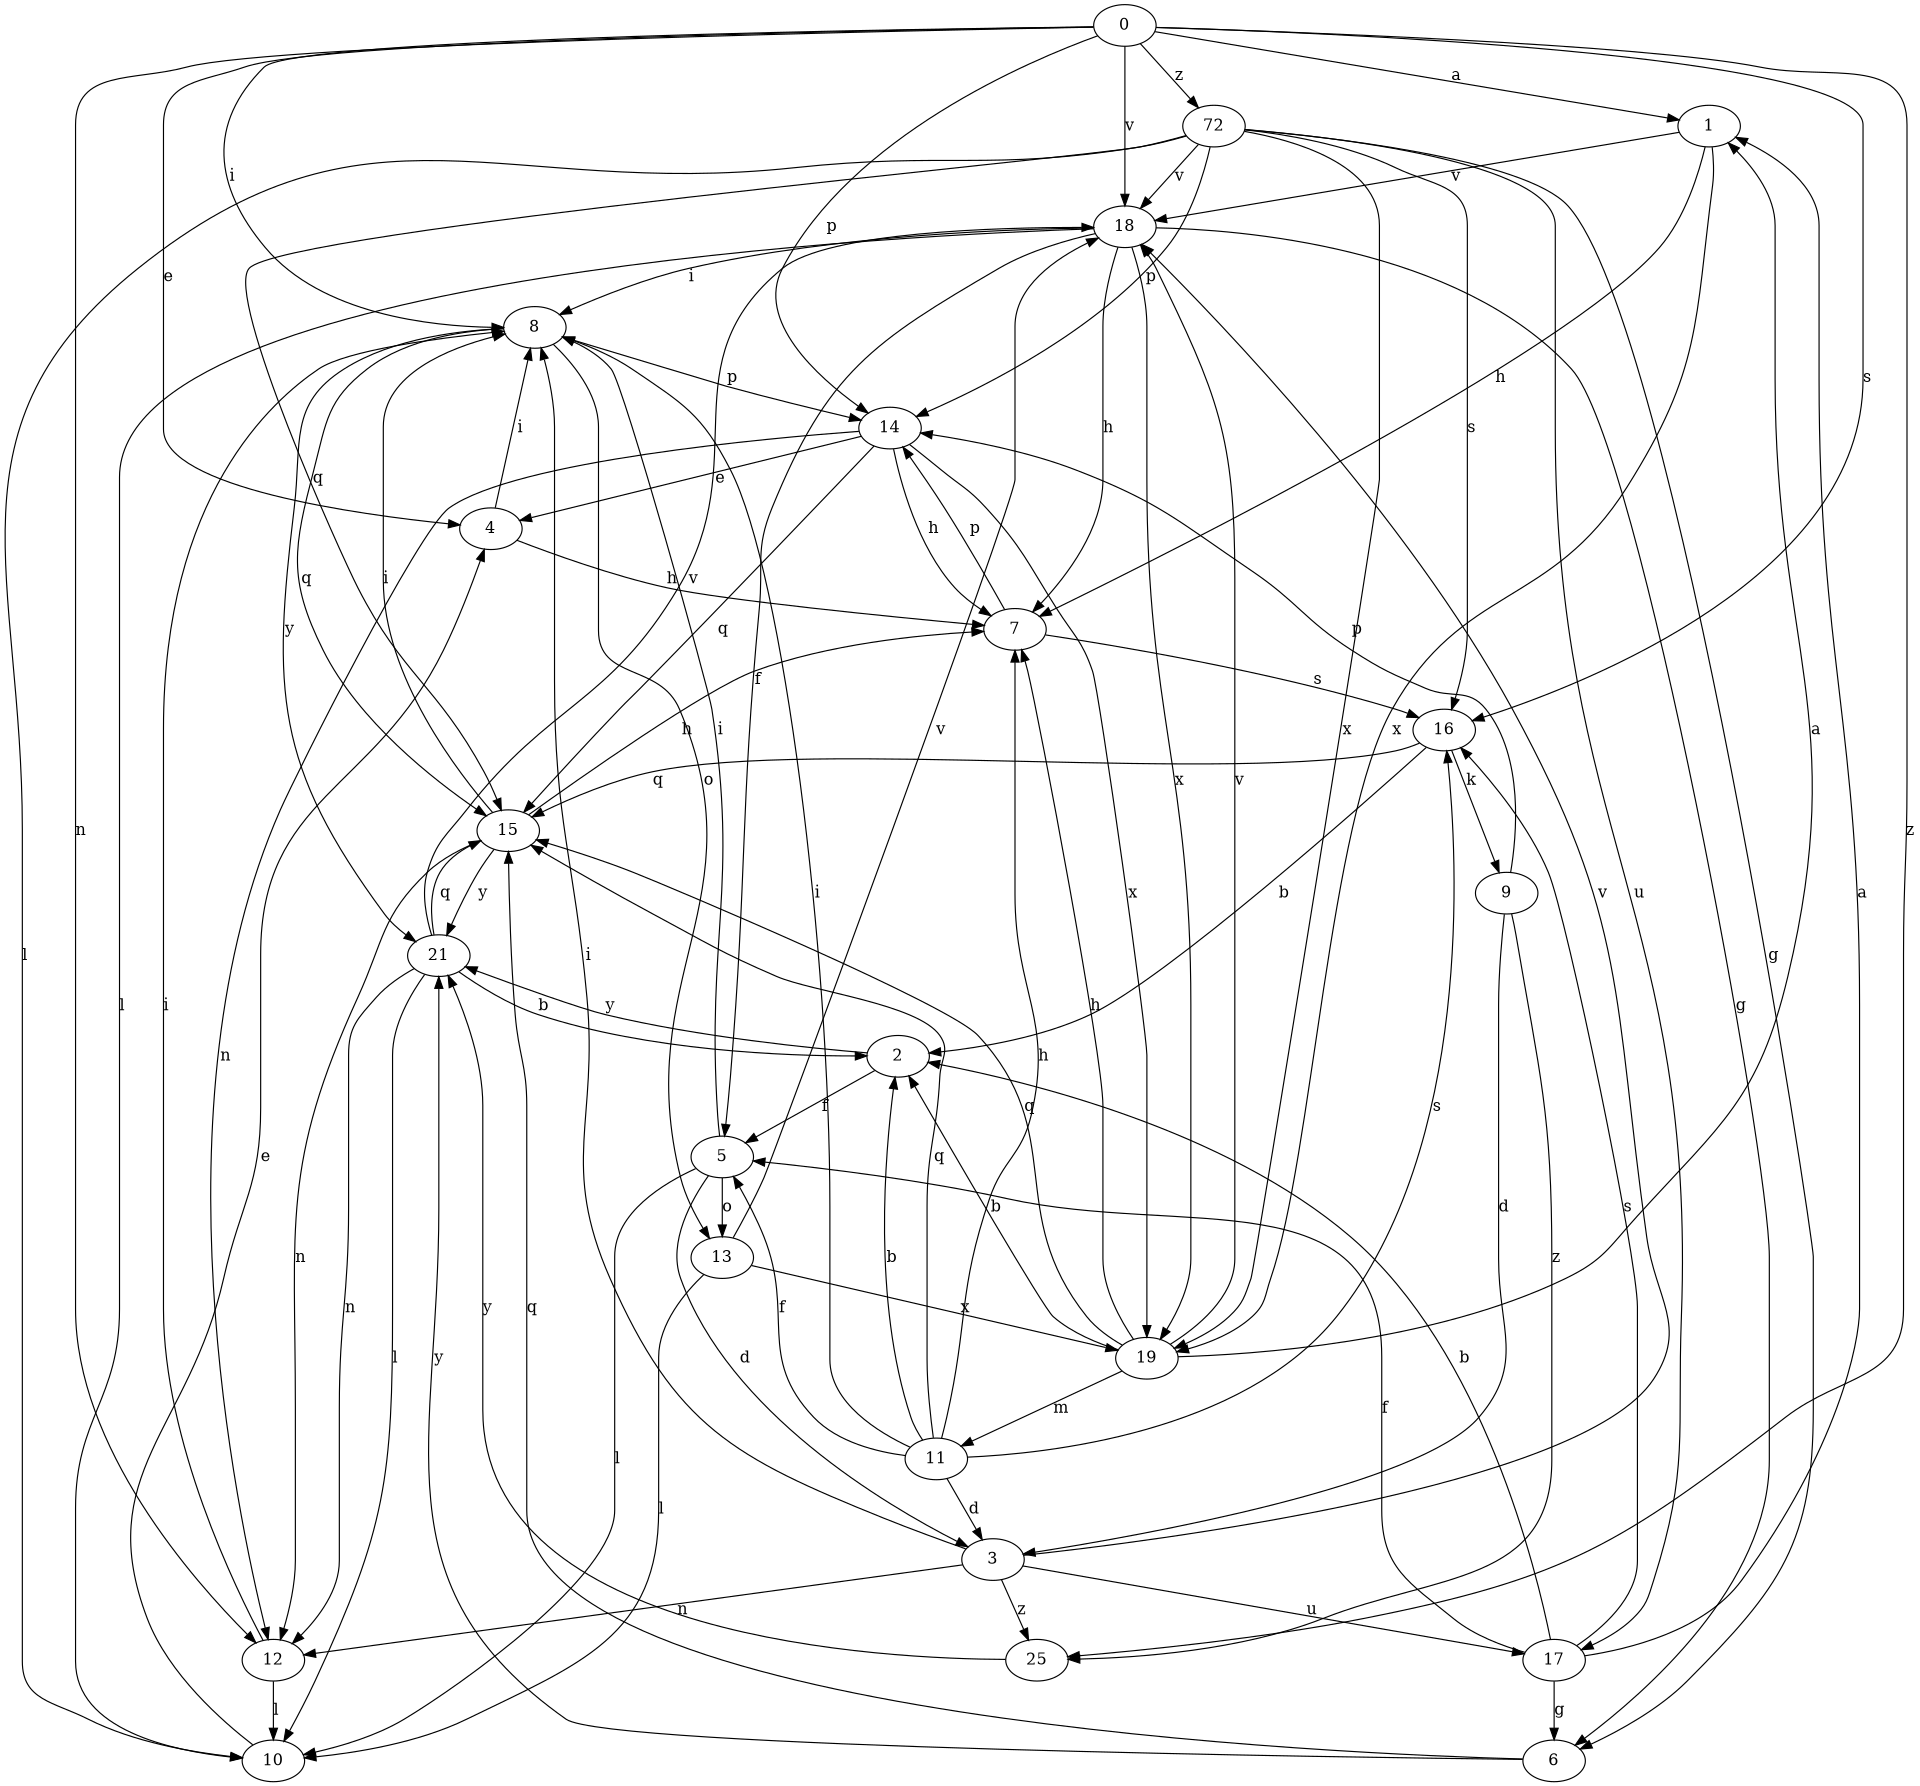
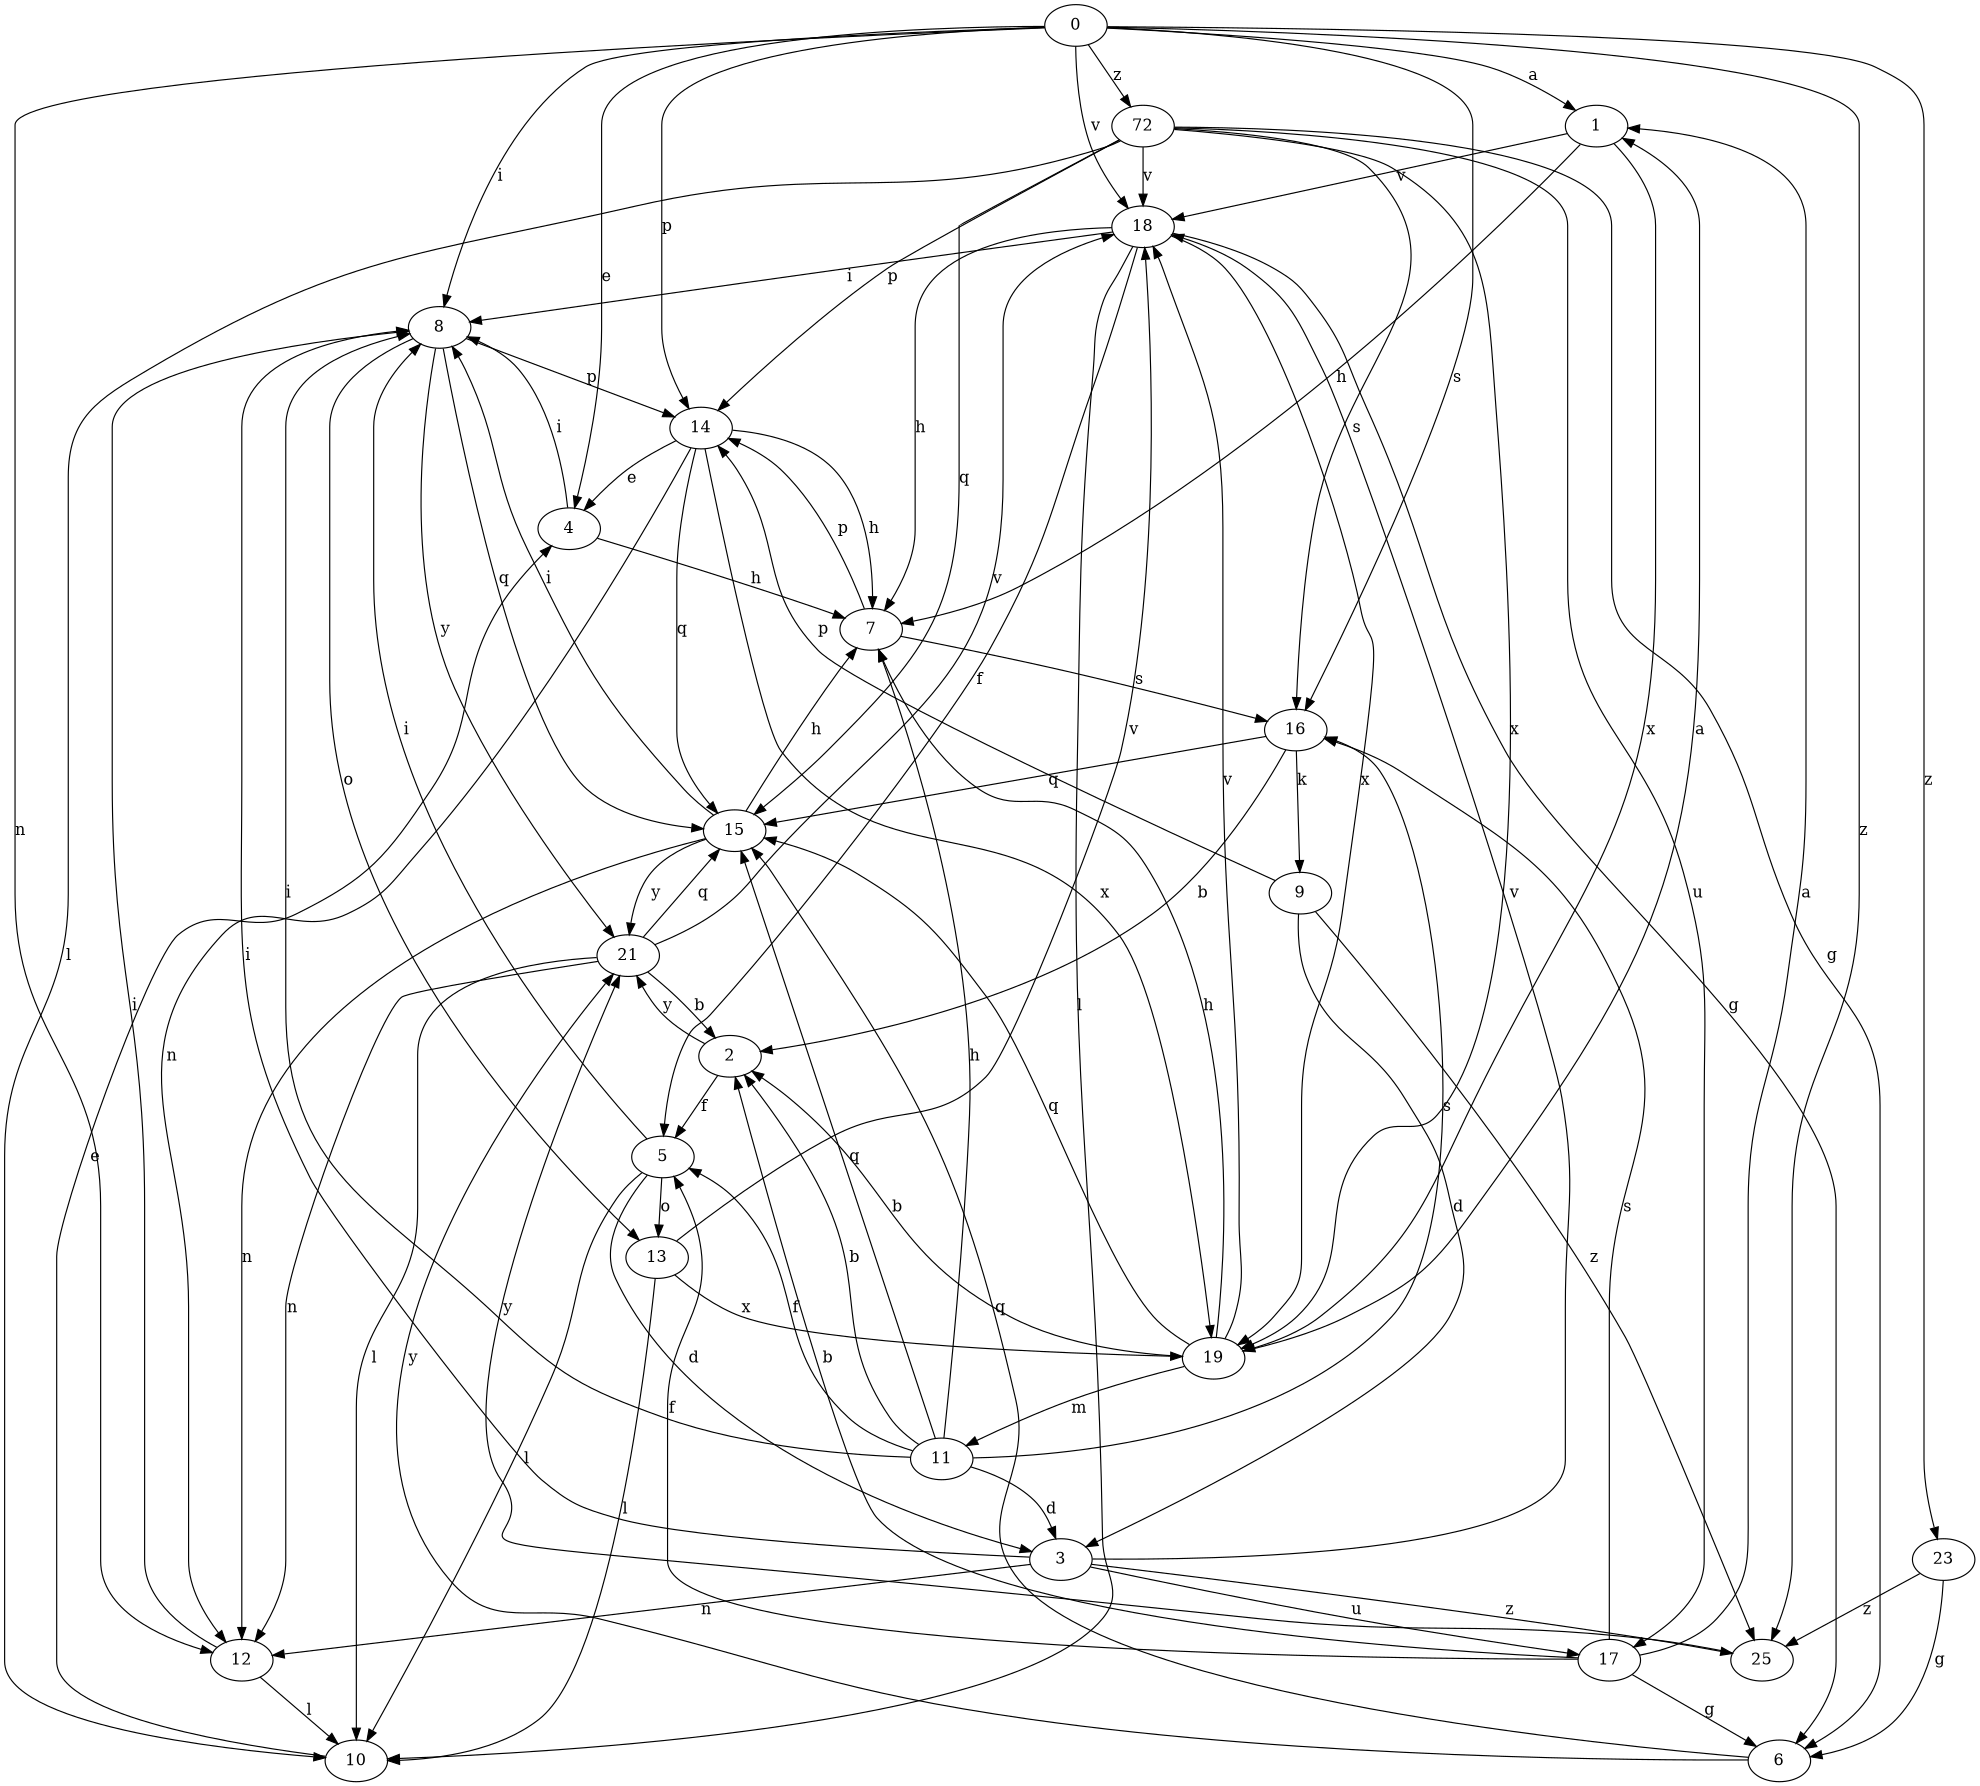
node "23": added
